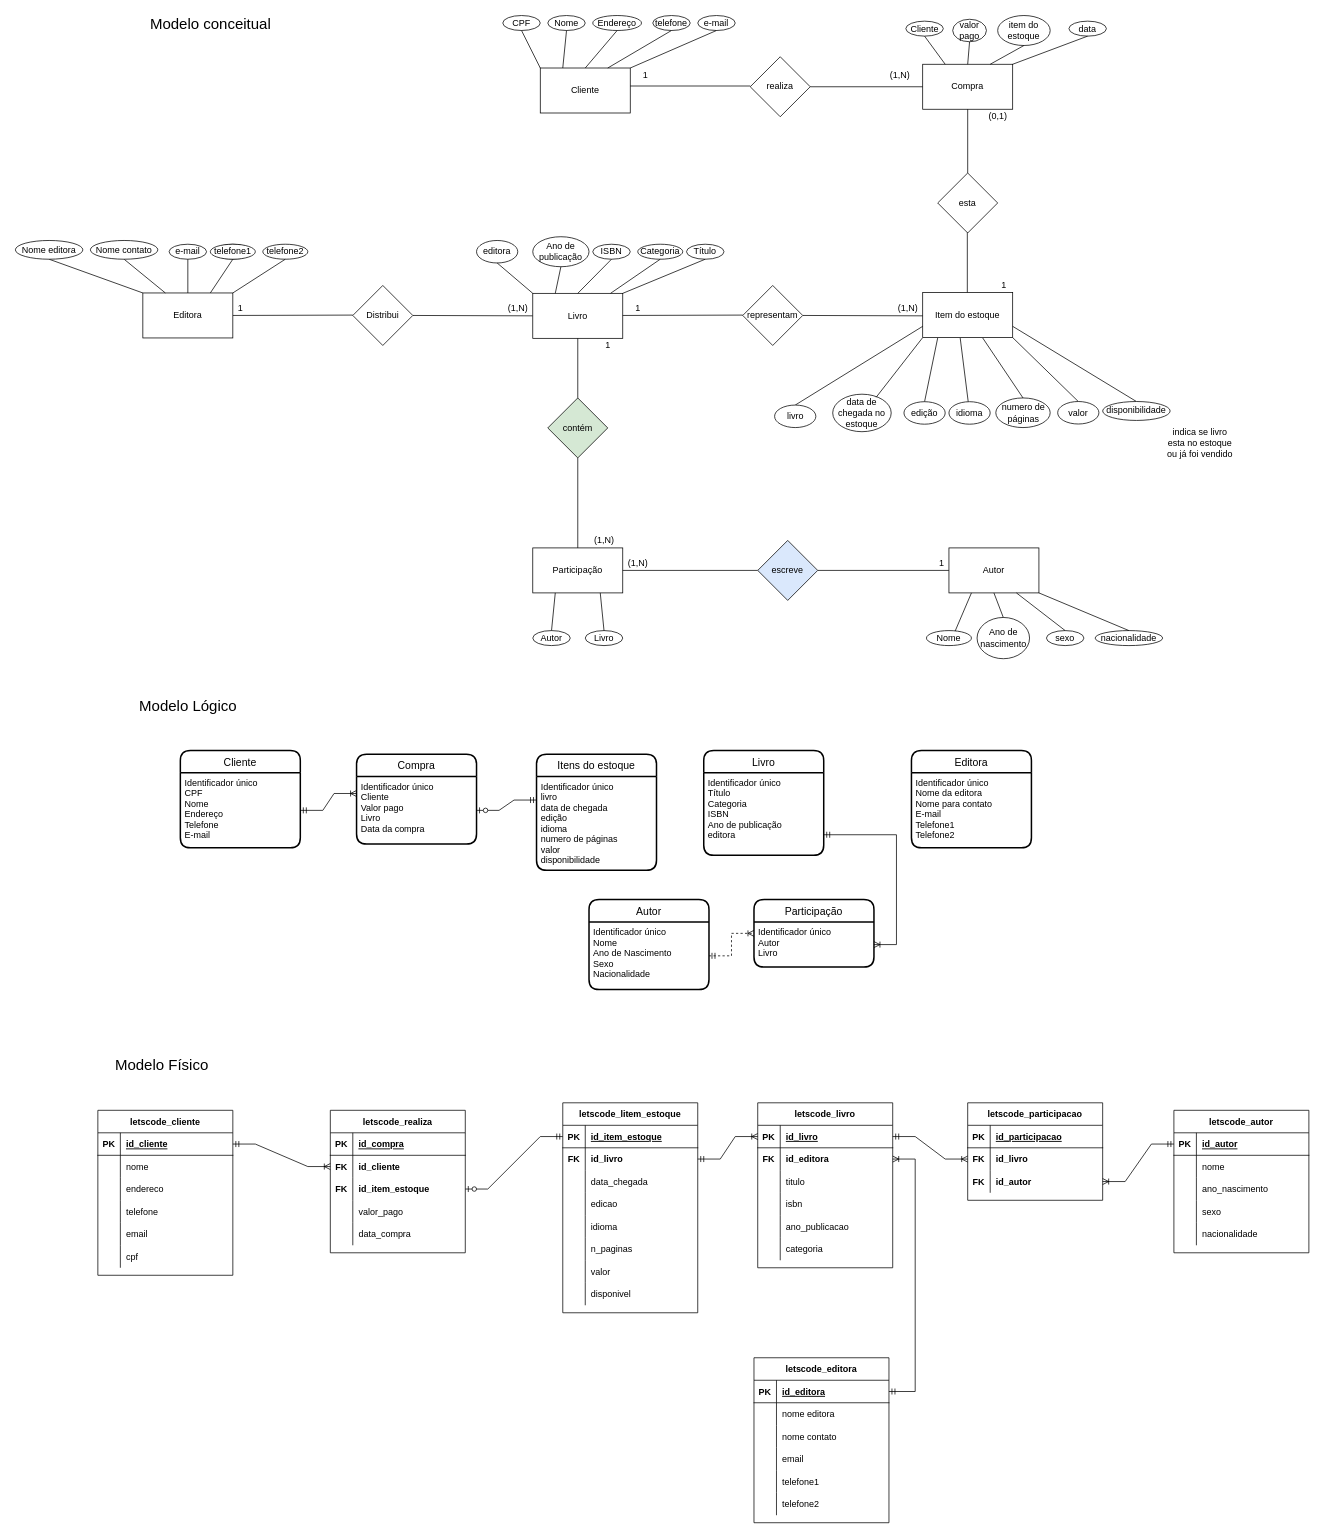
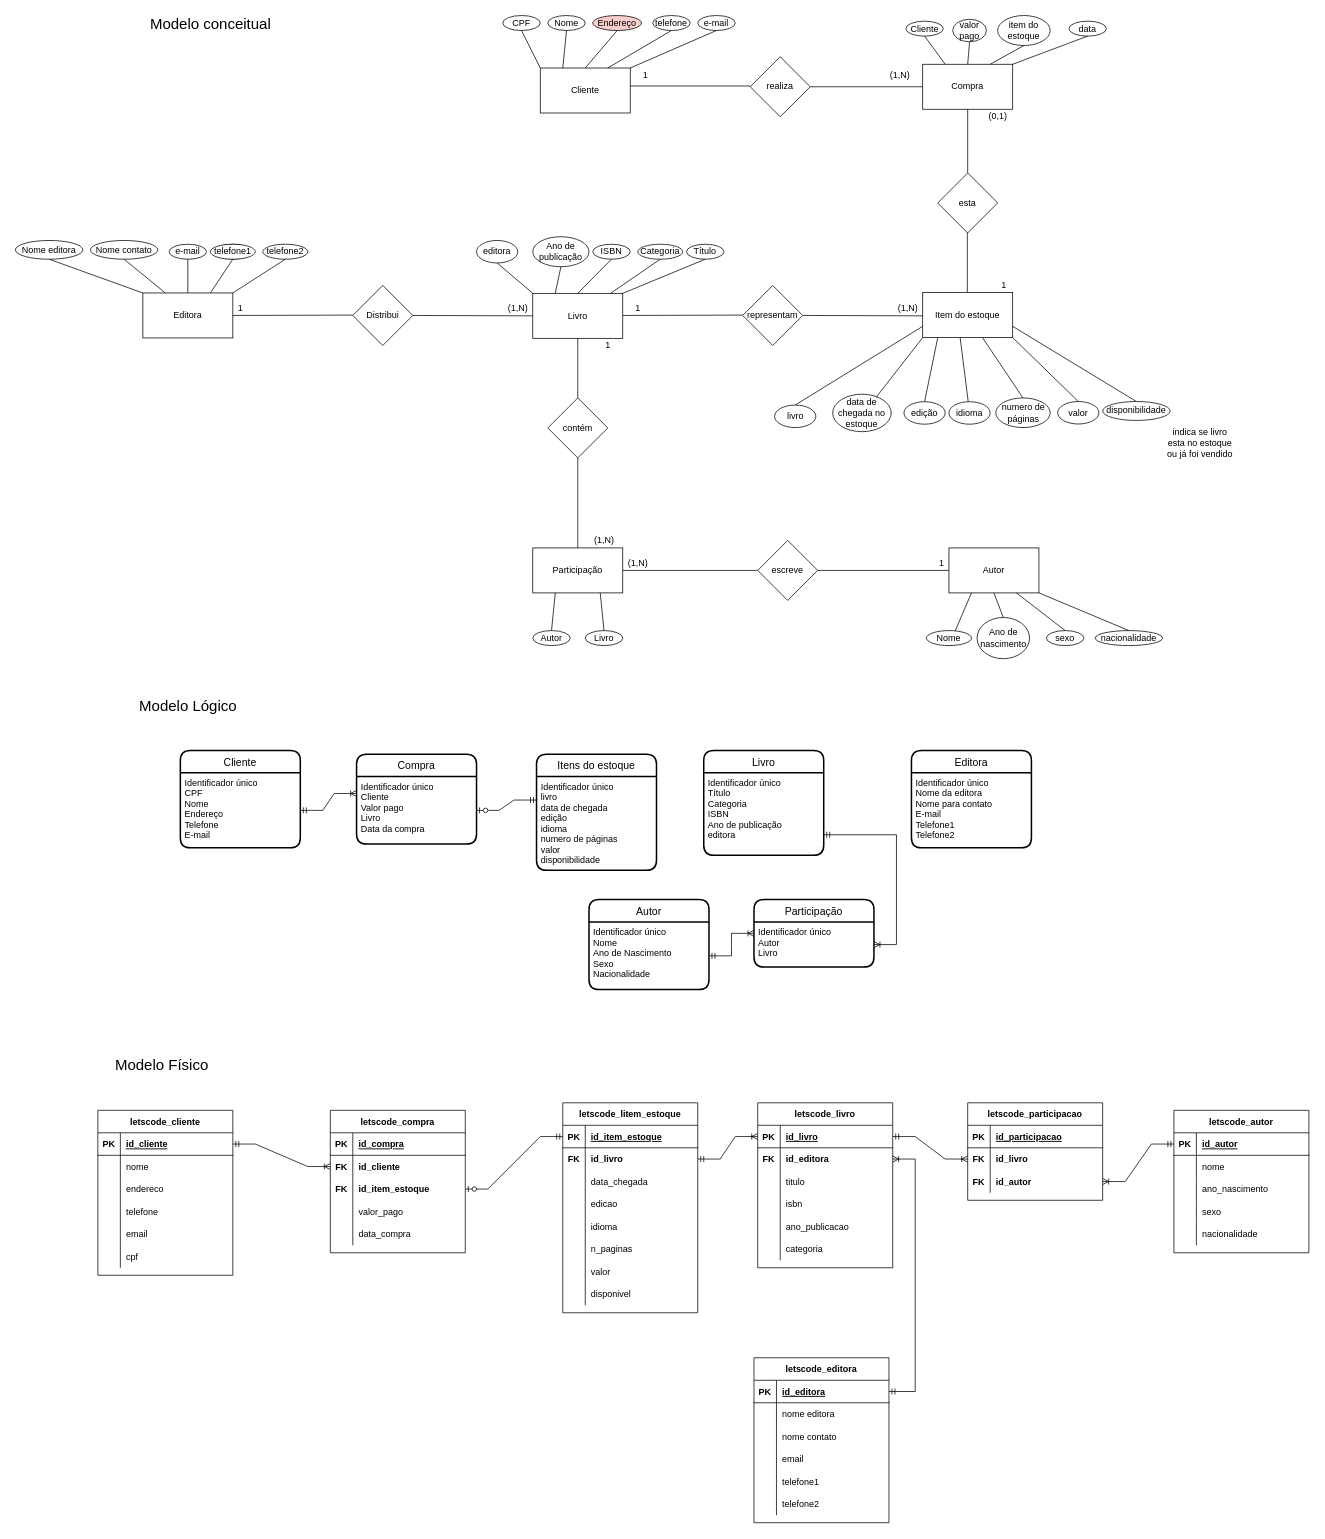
node "Endereço": fillcolor #ffffff -> #f8cecc
node "contém": fillcolor #d5e8d4 -> #ffffff
node "escreve": fillcolor #dae8fc -> #ffffff
edge "Identificador único Autor Livro" -- "Identificador único Nome Ano de Nascimento Sexo Nacionalidade": style dashed -> solid
node "letscode_realiza": label "letscode_realiza" -> "letscode_compra"
